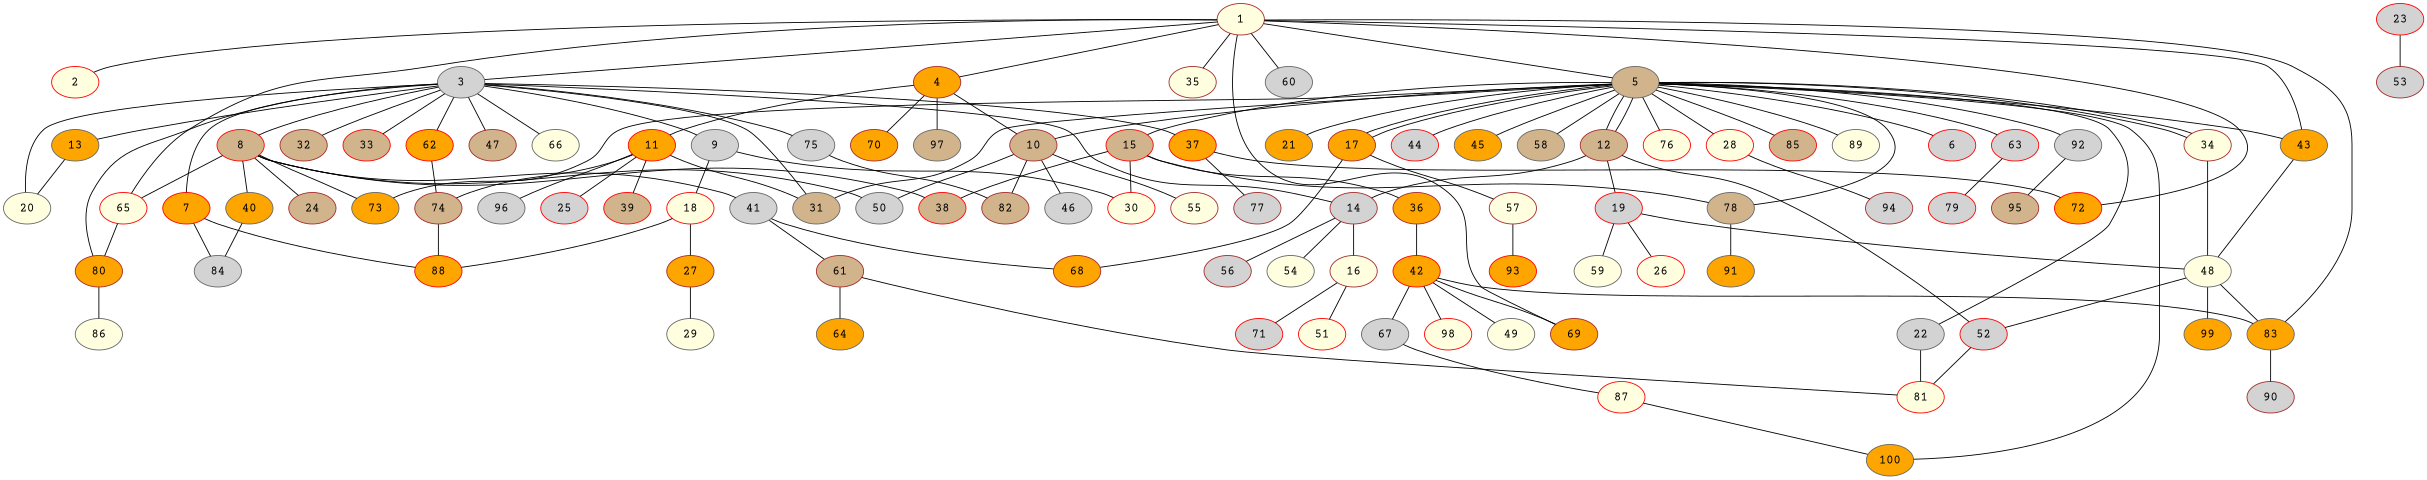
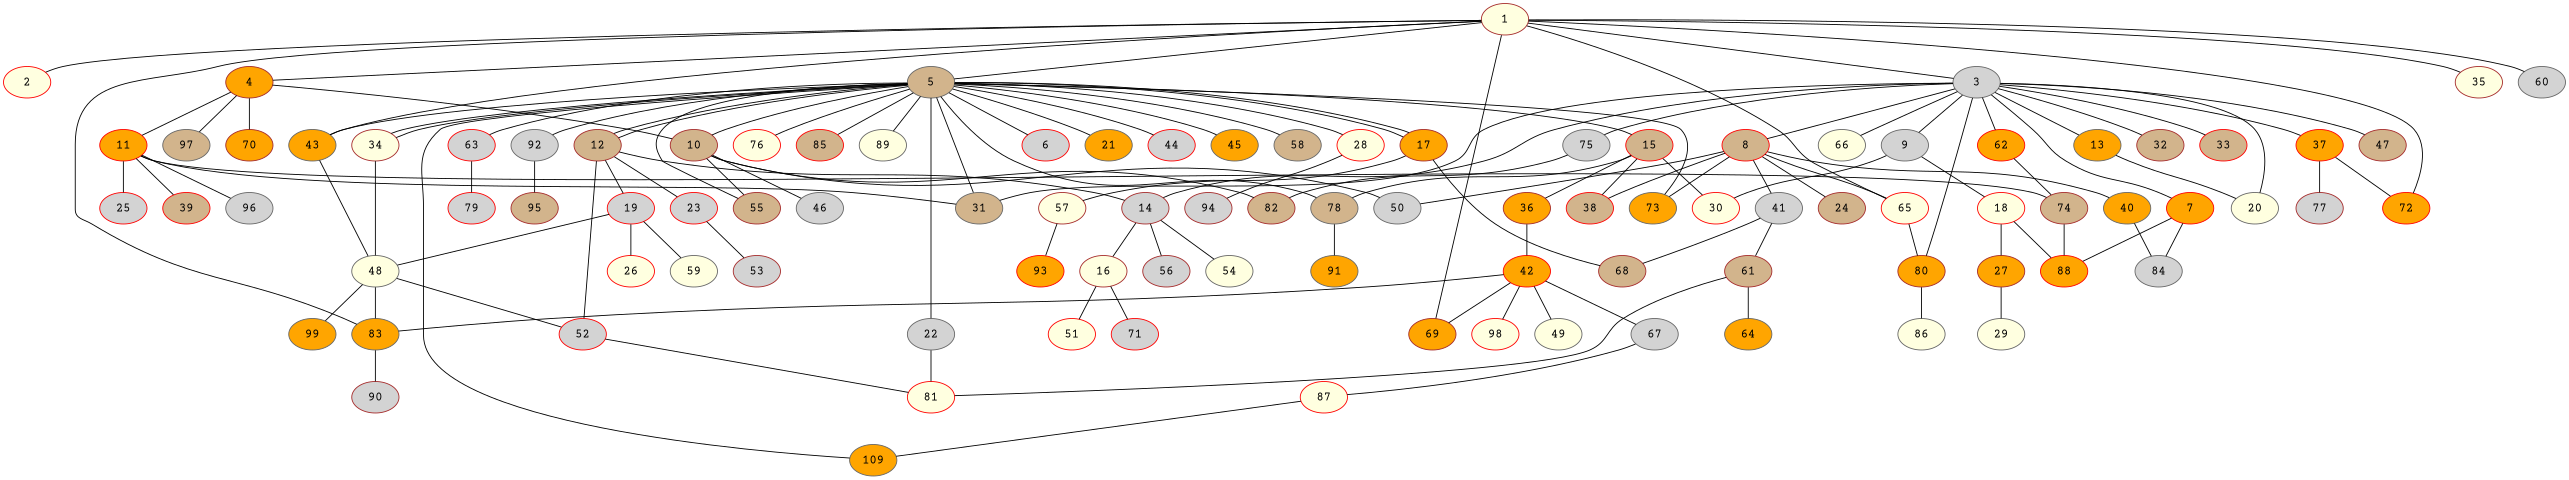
edge "5" -- "55": added
edge "12" -- "23": added
node "55": fillcolor lightyellow -> tan
node "68": fillcolor orange -> tan
node "100": label "100" -> "109"
